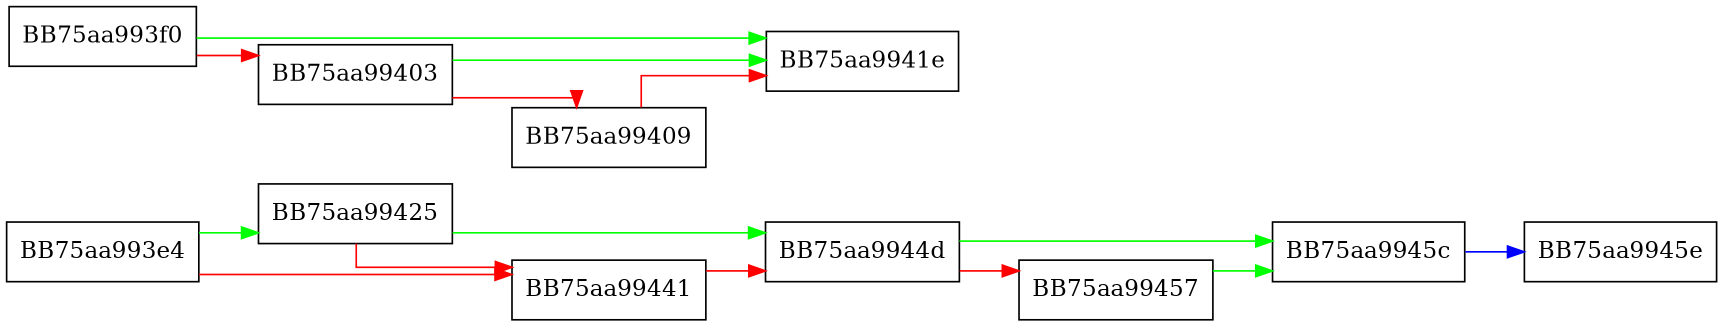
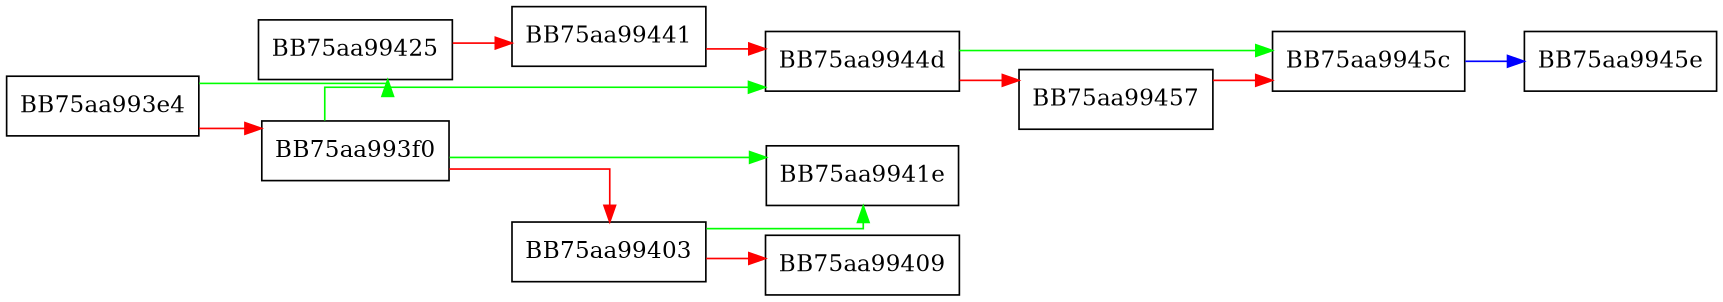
edge "BB75aa99409" -> "BB75aa9941e": removed
edge "BB75aa99425" -> "BB75aa9944d": now "BB75aa993f0" -> "BB75aa9944d"
edge "BB75aa99457" -> "BB75aa9945c": color green -> red
edge "BB75aa993e4" -> "BB75aa99441": now "BB75aa993e4" -> "BB75aa993f0"
